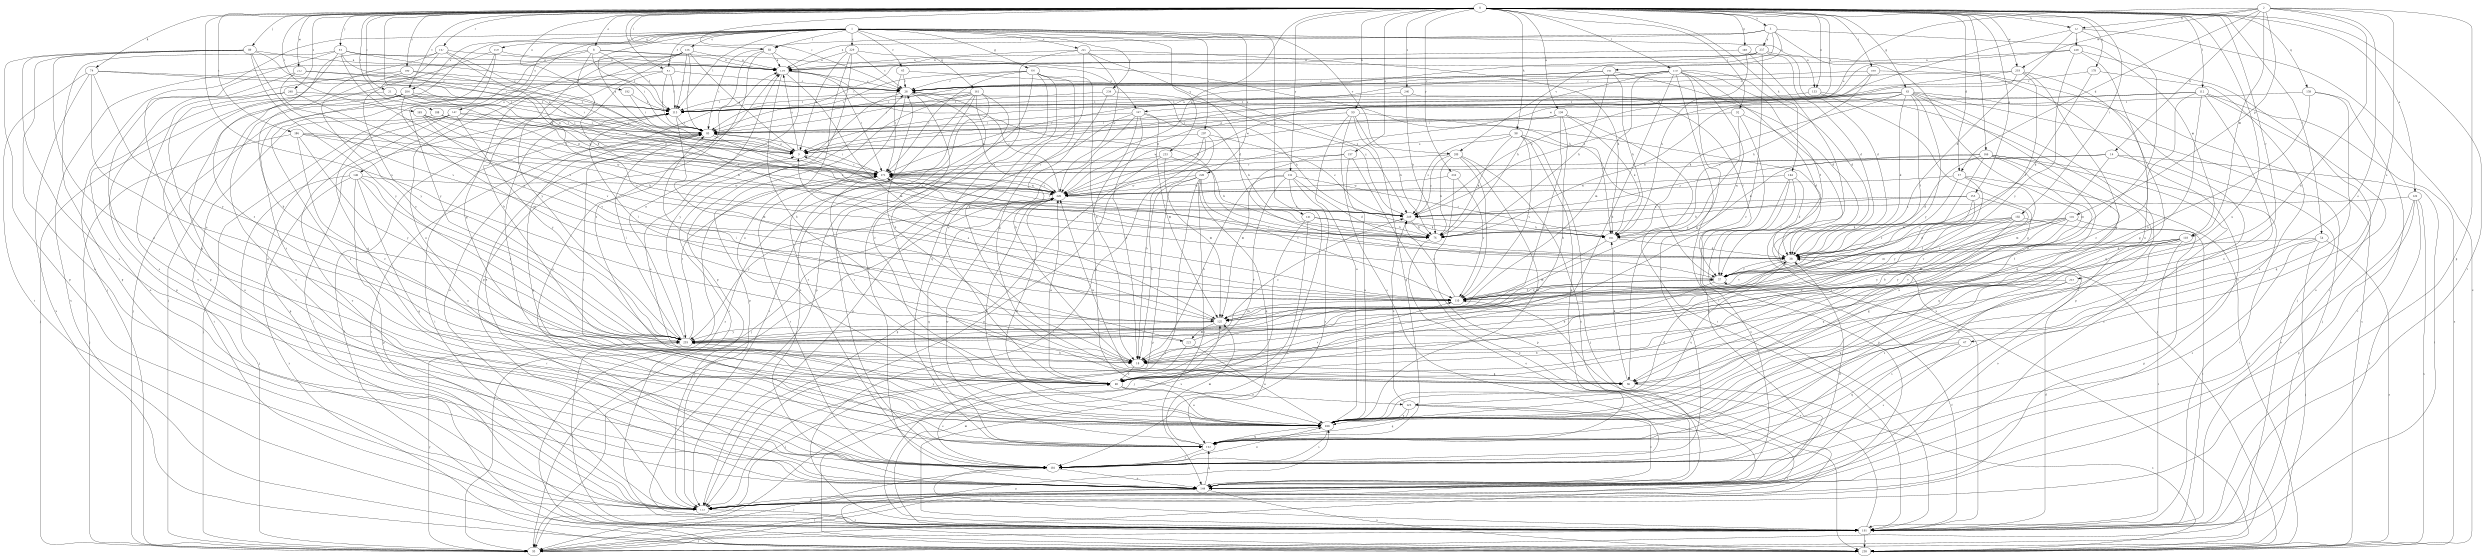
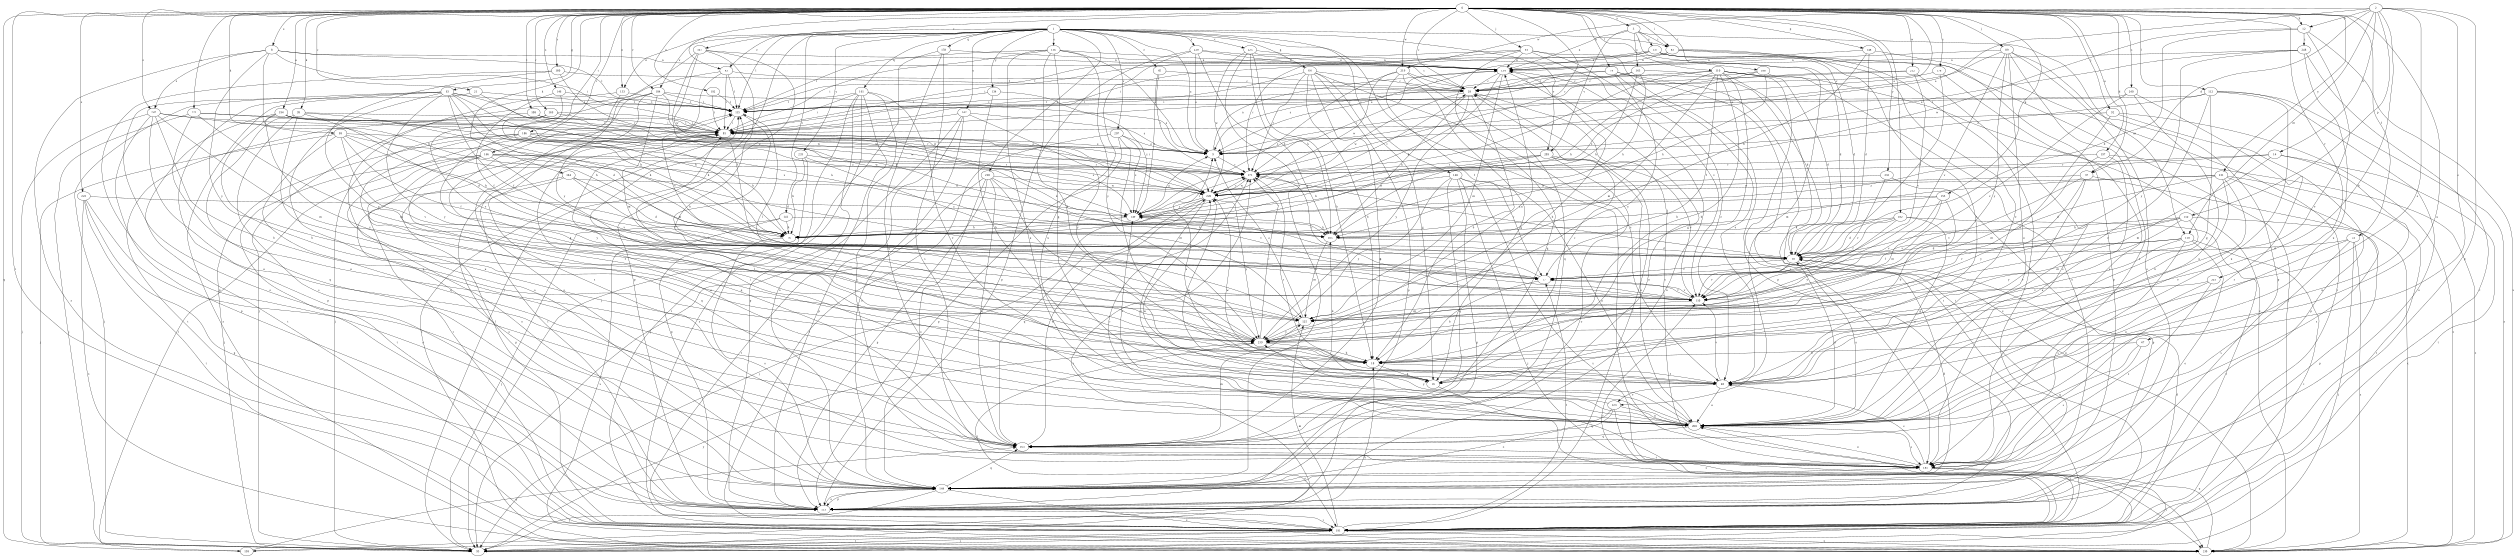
edge "0" -> "220": now "0" -> "9"
edge "125" -> "221": reversed
edge "158" -> "191": reversed
edge "153" -> "144": added, label "o"
